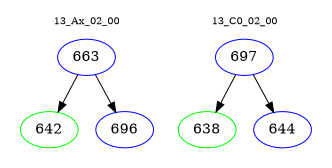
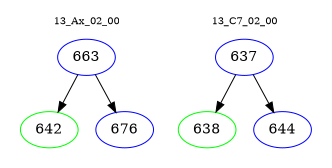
cluster "13_C0_02_00": label "13_C0_02_00" -> "13_C7_02_00"
node "697": label "697" -> "637"
node "696": label "696" -> "676"
